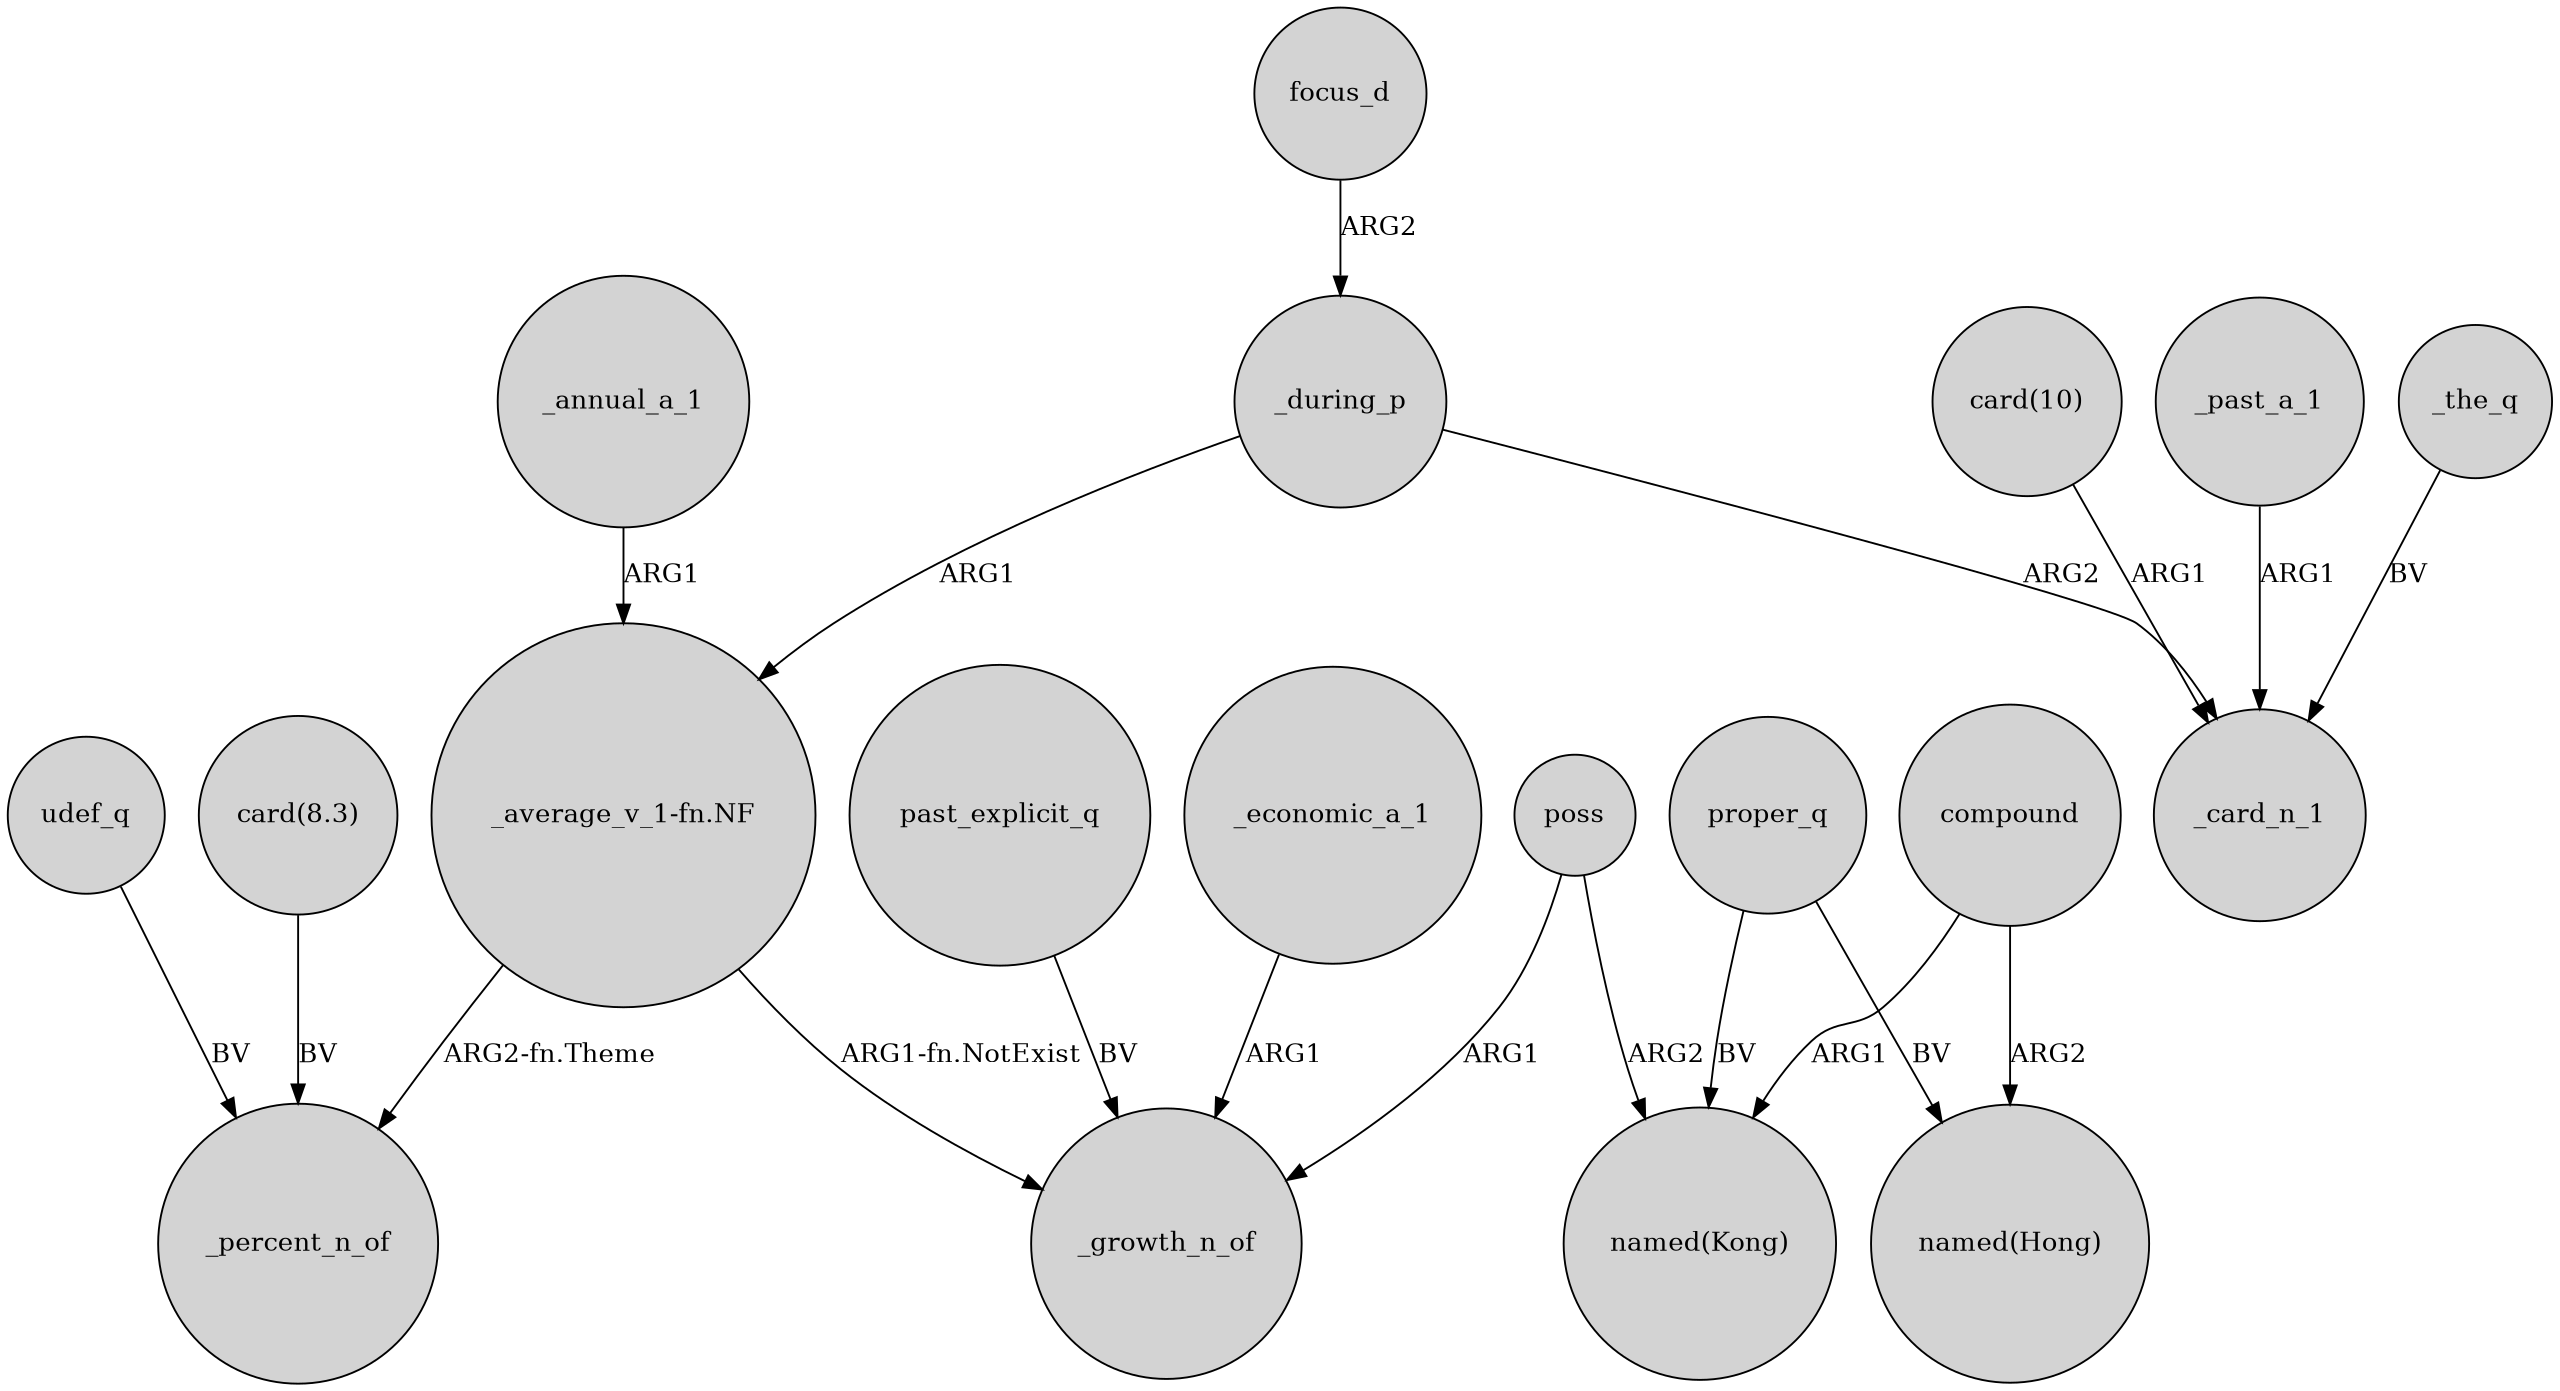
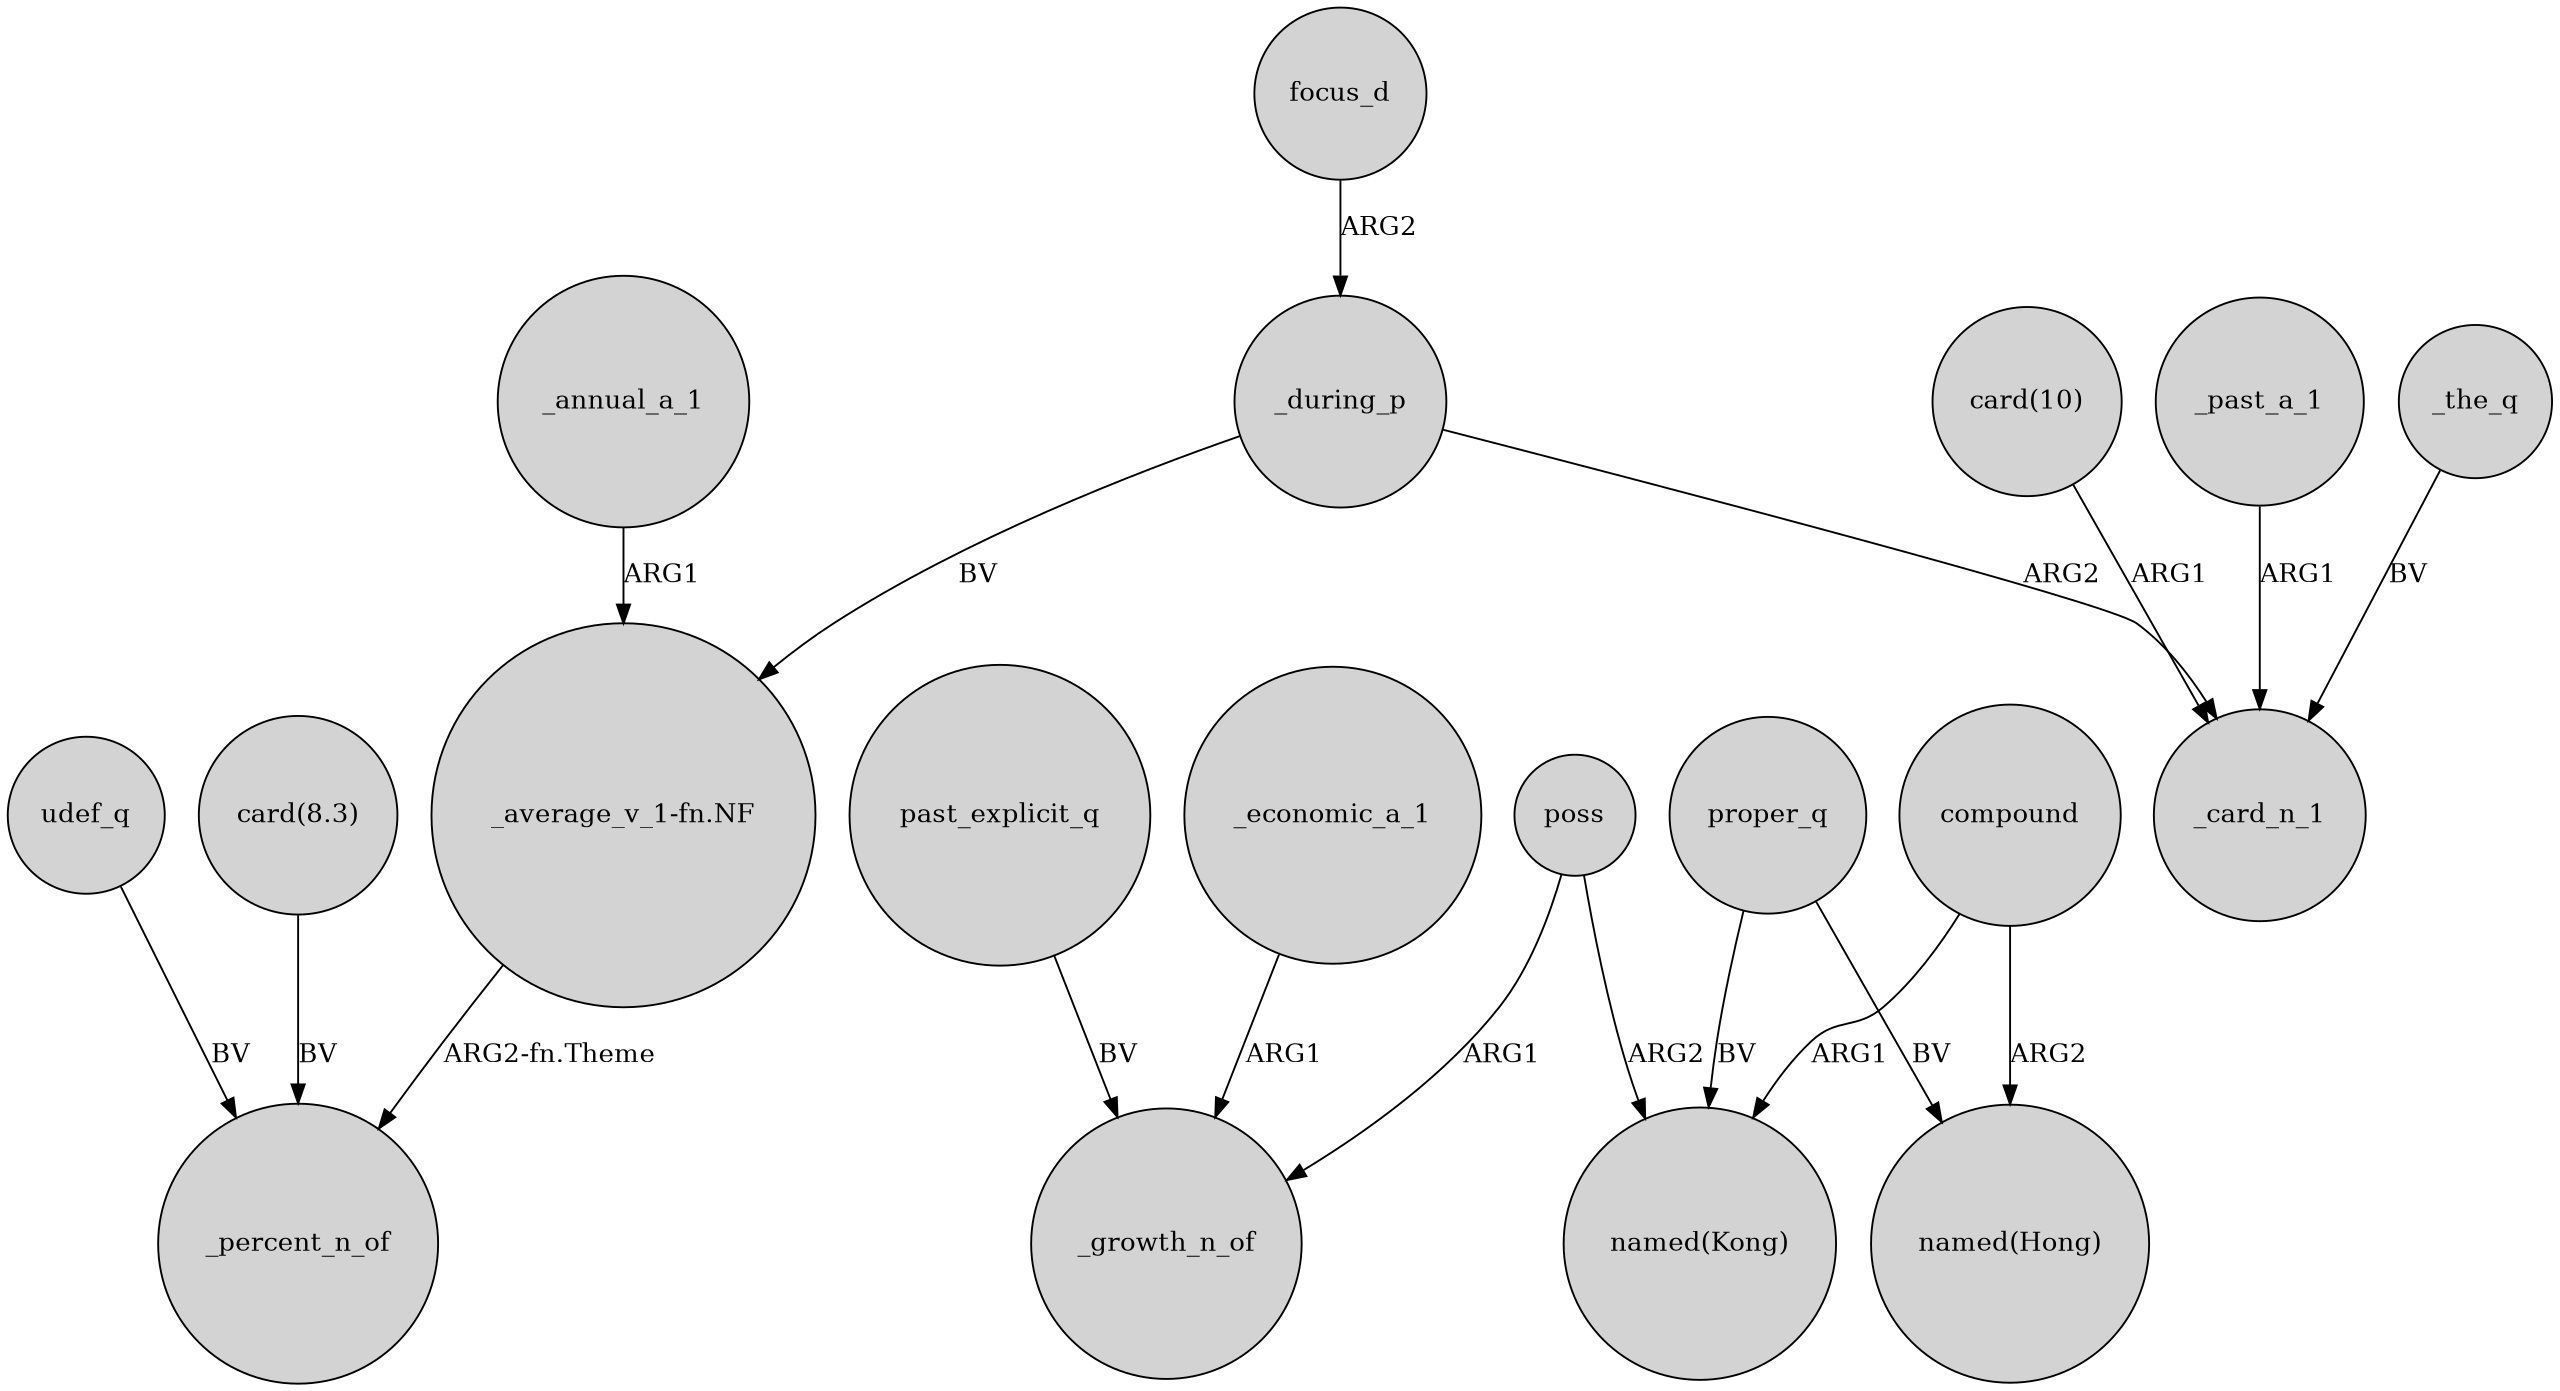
edge "_during_p" -> "_average_v_1-fn.NF": label "ARG1" -> "BV"
edge "_average_v_1-fn.NF" -> "_growth_n_of": removed, label "ARG1-fn.NotExist"
